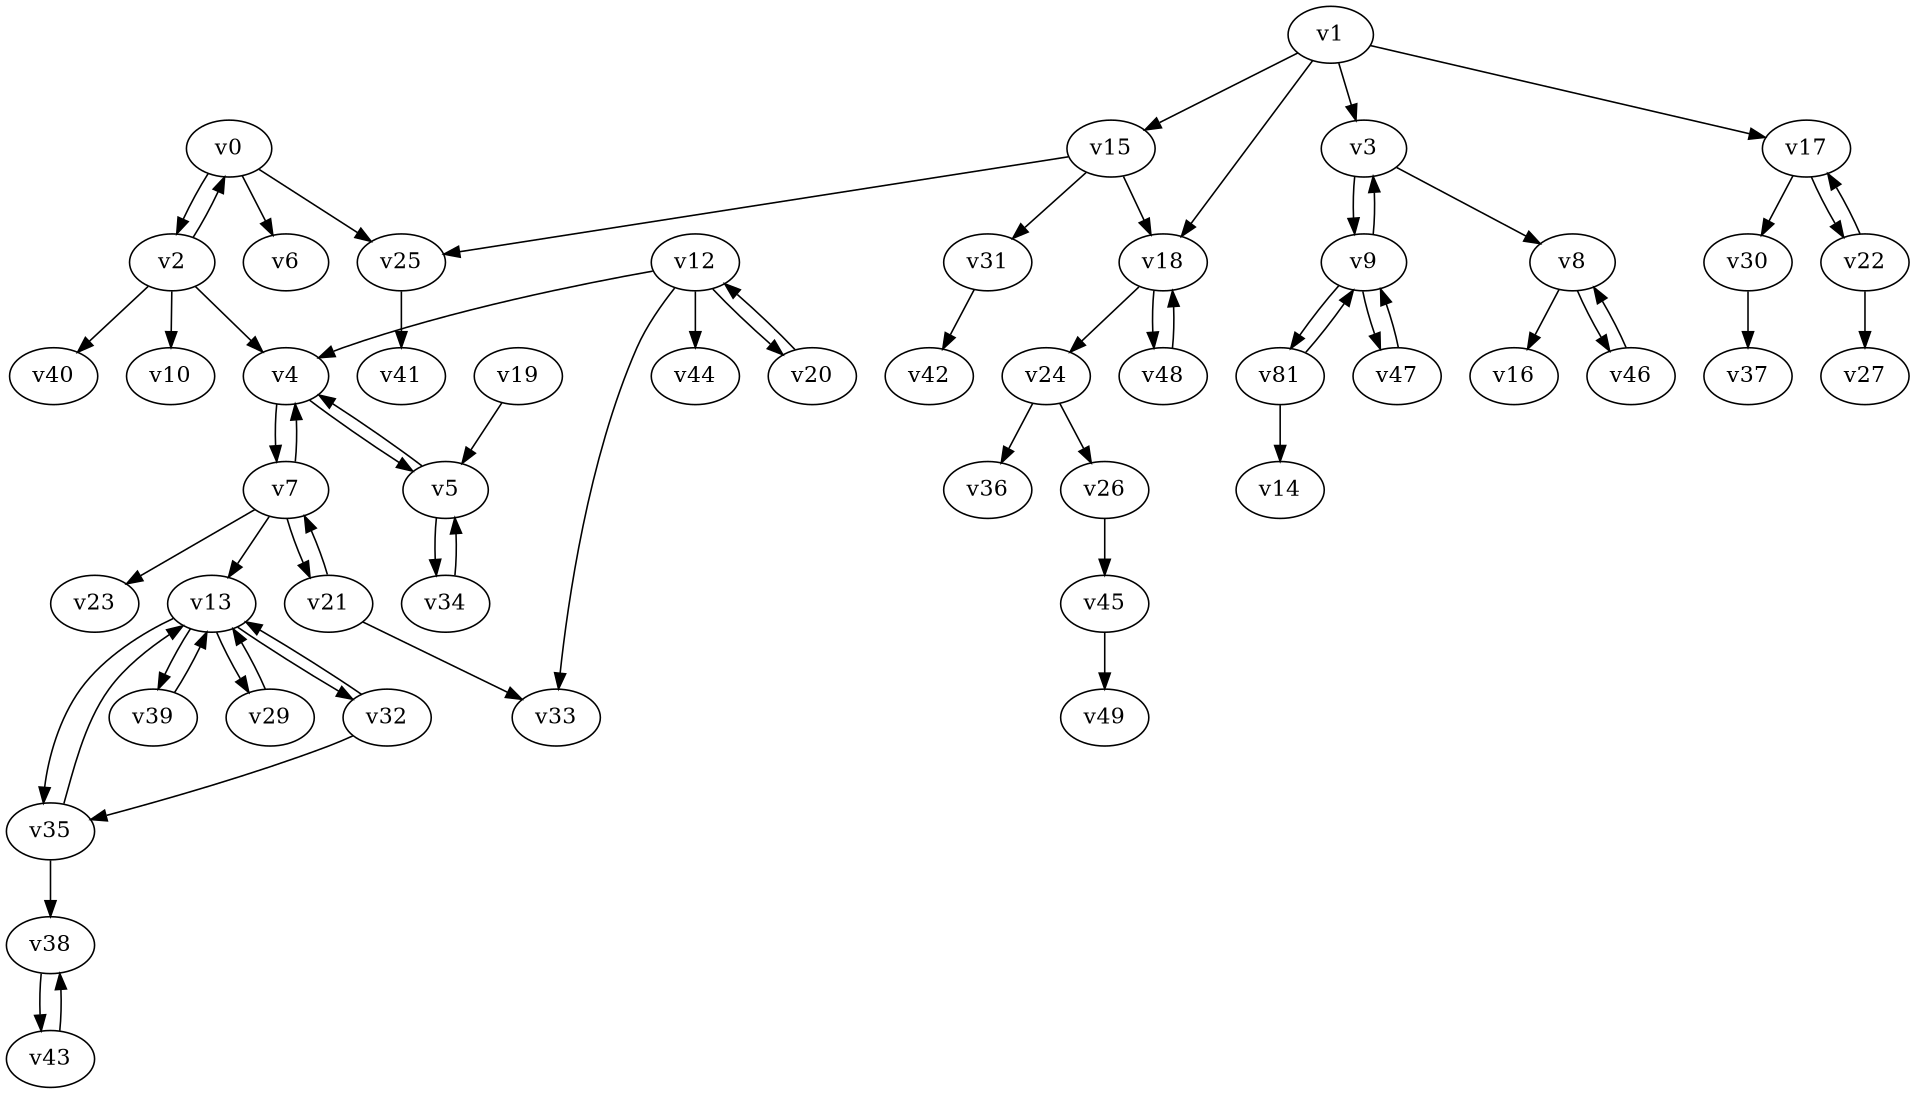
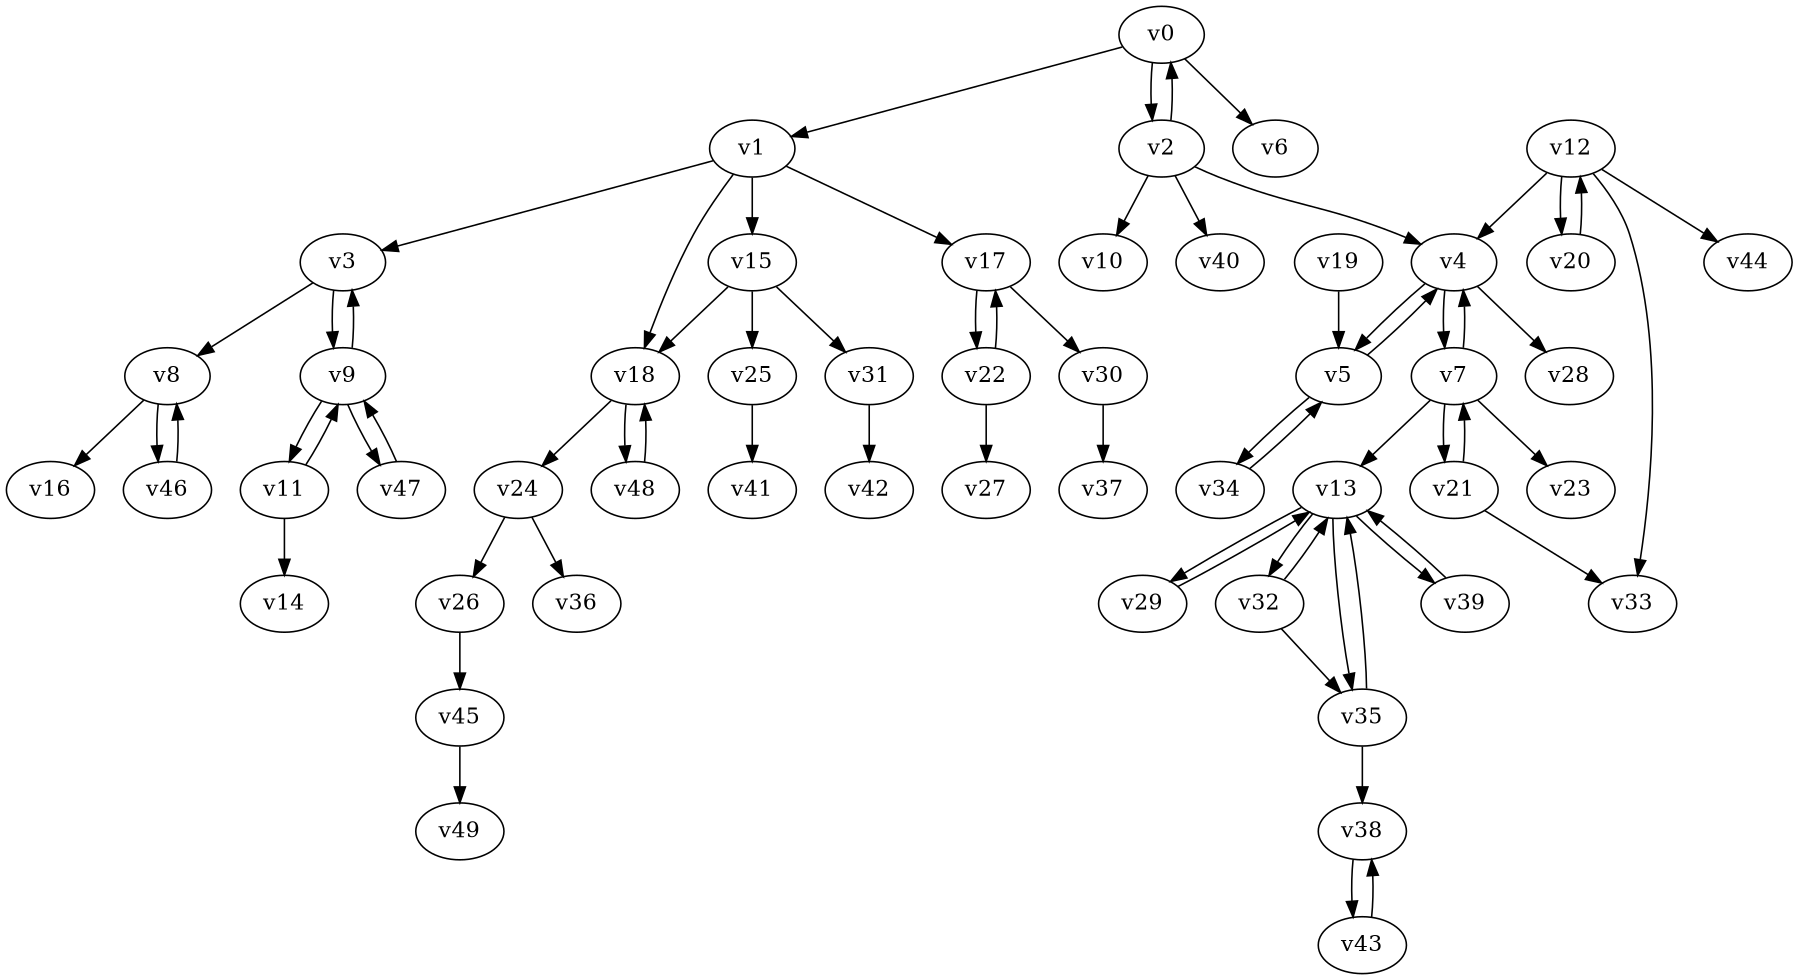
edge "v0" -> "v25": now "v0" -> "v1"
node "v81": label "v81" -> "v11"
node "v28": added
